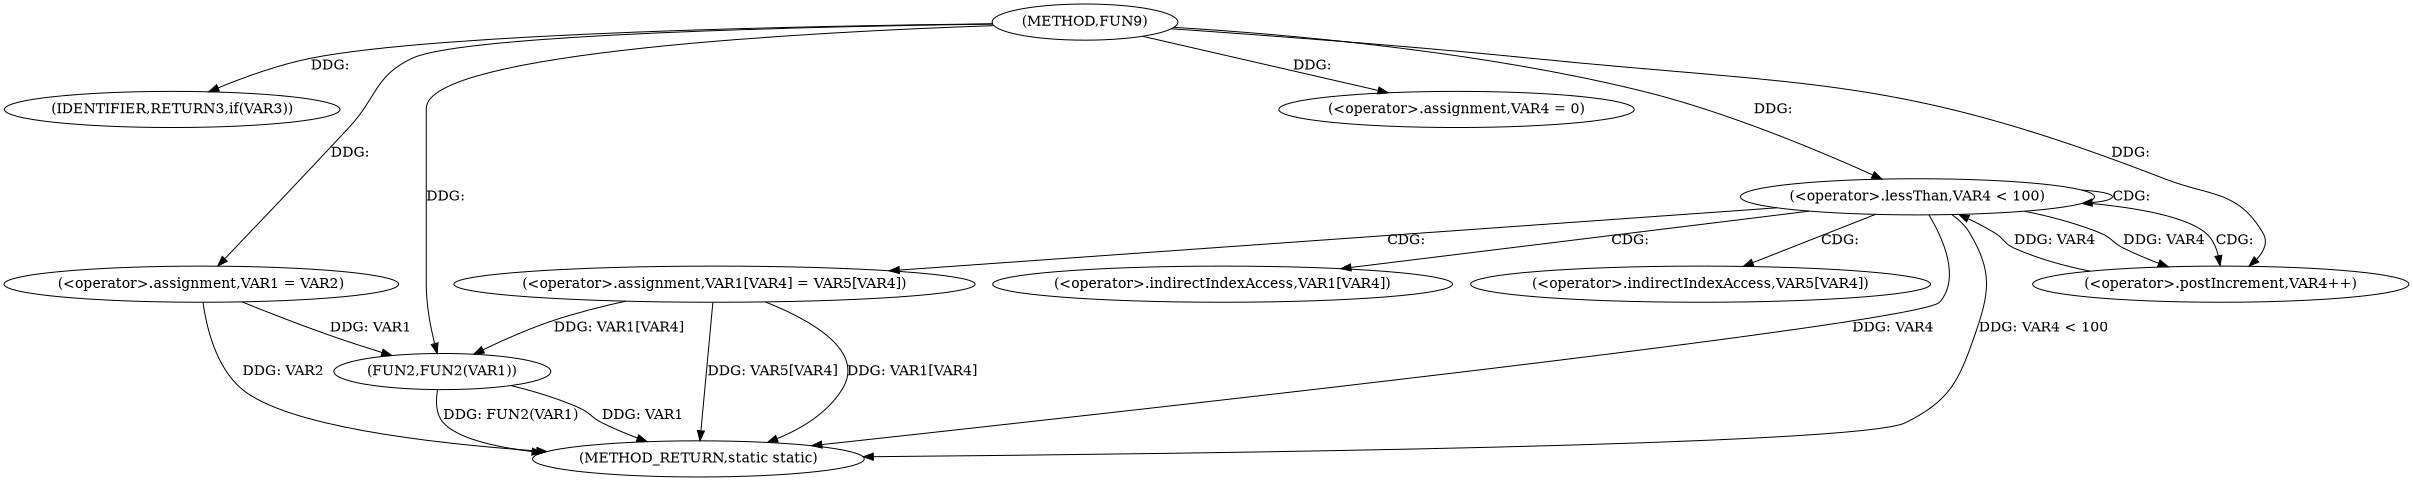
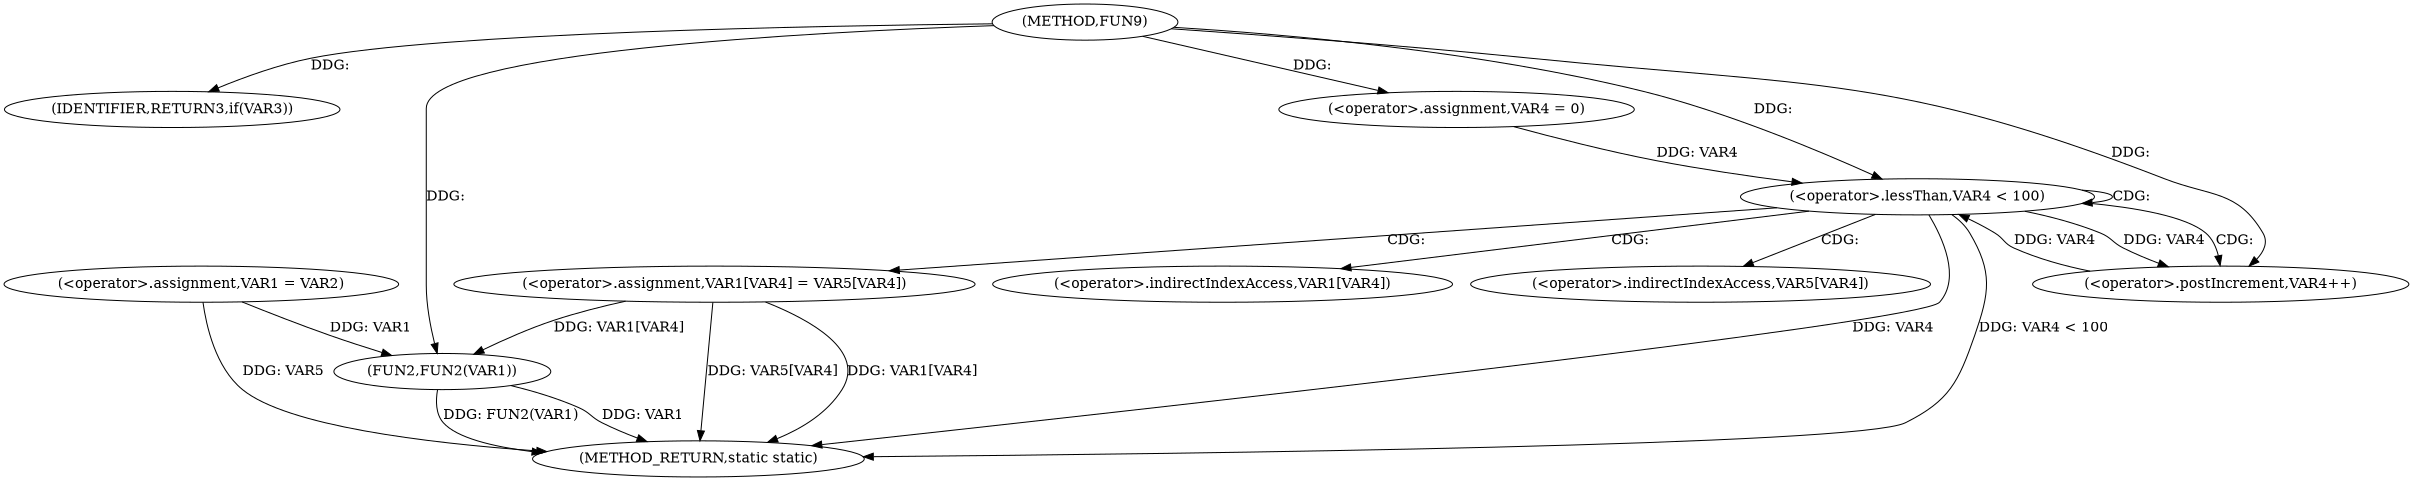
edge "(METHOD,FUN9)" -> "(<operator>.assignment,VAR1 = VAR2)": removed, label "DDG:"
edge "(<operator>.assignment,VAR4 = 0)" -> "(<operator>.lessThan,VAR4 < 100)": added, label "DDG: VAR4"
edge "(<operator>.assignment,VAR1 = VAR2)" -> "(METHOD_RETURN,static static)": label "DDG: VAR2" -> "DDG: VAR5"
